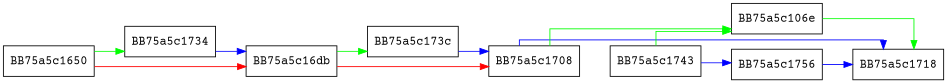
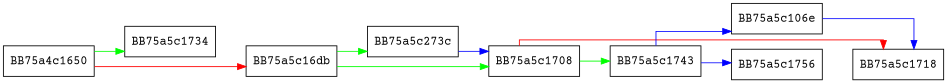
edge "BB75a5c106e" -> "BB75a5c1718": color green -> blue
edge "BB75a5c1708" -> "BB75a5c106e": now "BB75a5c1708" -> "BB75a5c1743"
edge "BB75a5c1743" -> "BB75a5c106e": color green -> blue
edge "BB75a5c1708" -> "BB75a5c1718": color blue -> red
node "BB75a5c173c": label "BB75a5c173c" -> "BB75a5c273c"
edge "BB75a5c1734" -> "BB75a5c16db": removed
node "BB75a5c1650": label "BB75a5c1650" -> "BB75a4c1650"
edge "BB75a5c1756" -> "BB75a5c1718": removed
edge "BB75a5c16db" -> "BB75a5c1708": color red -> green
